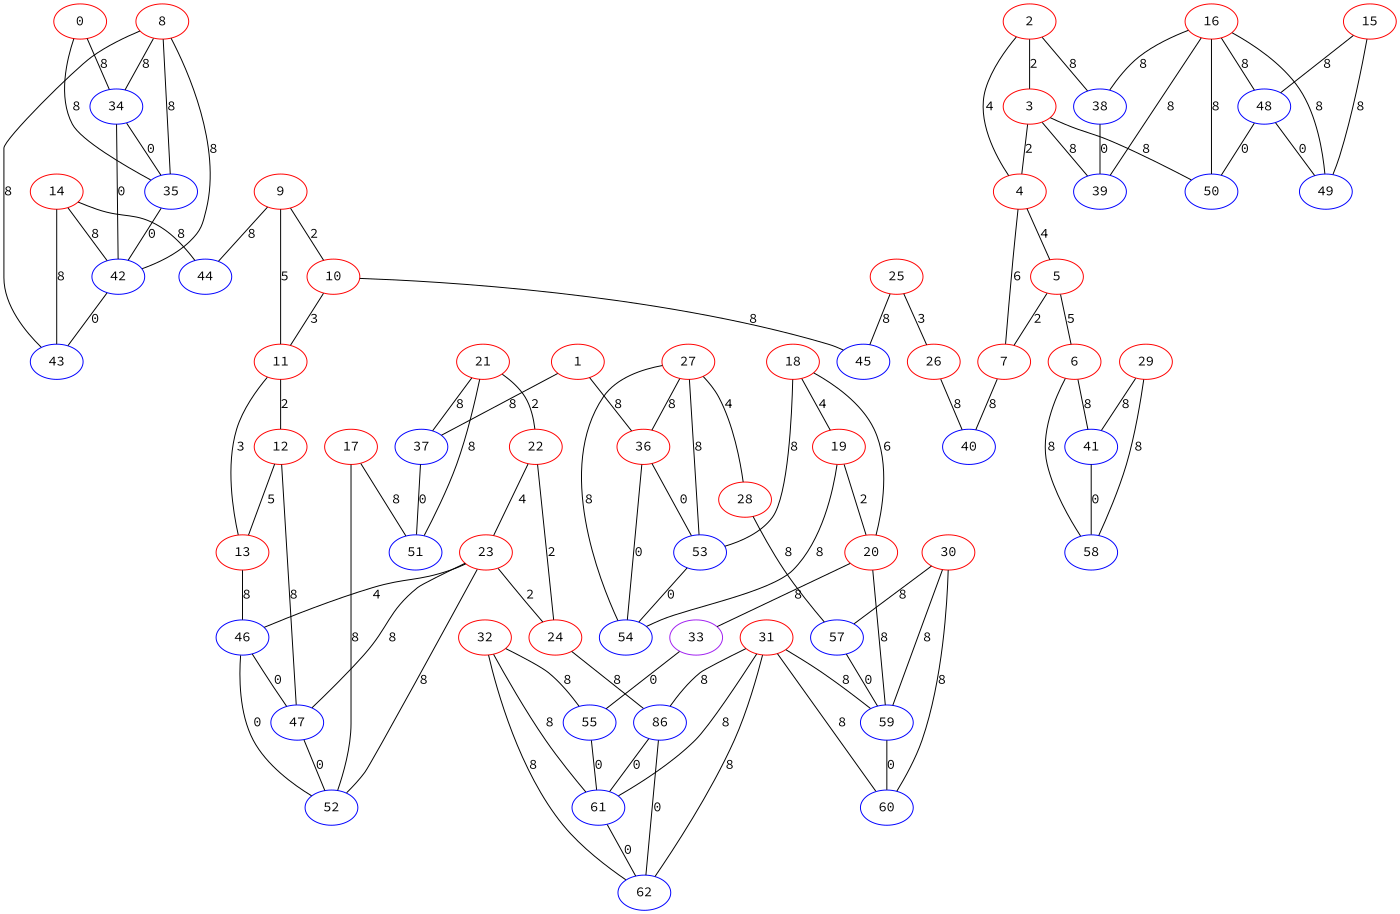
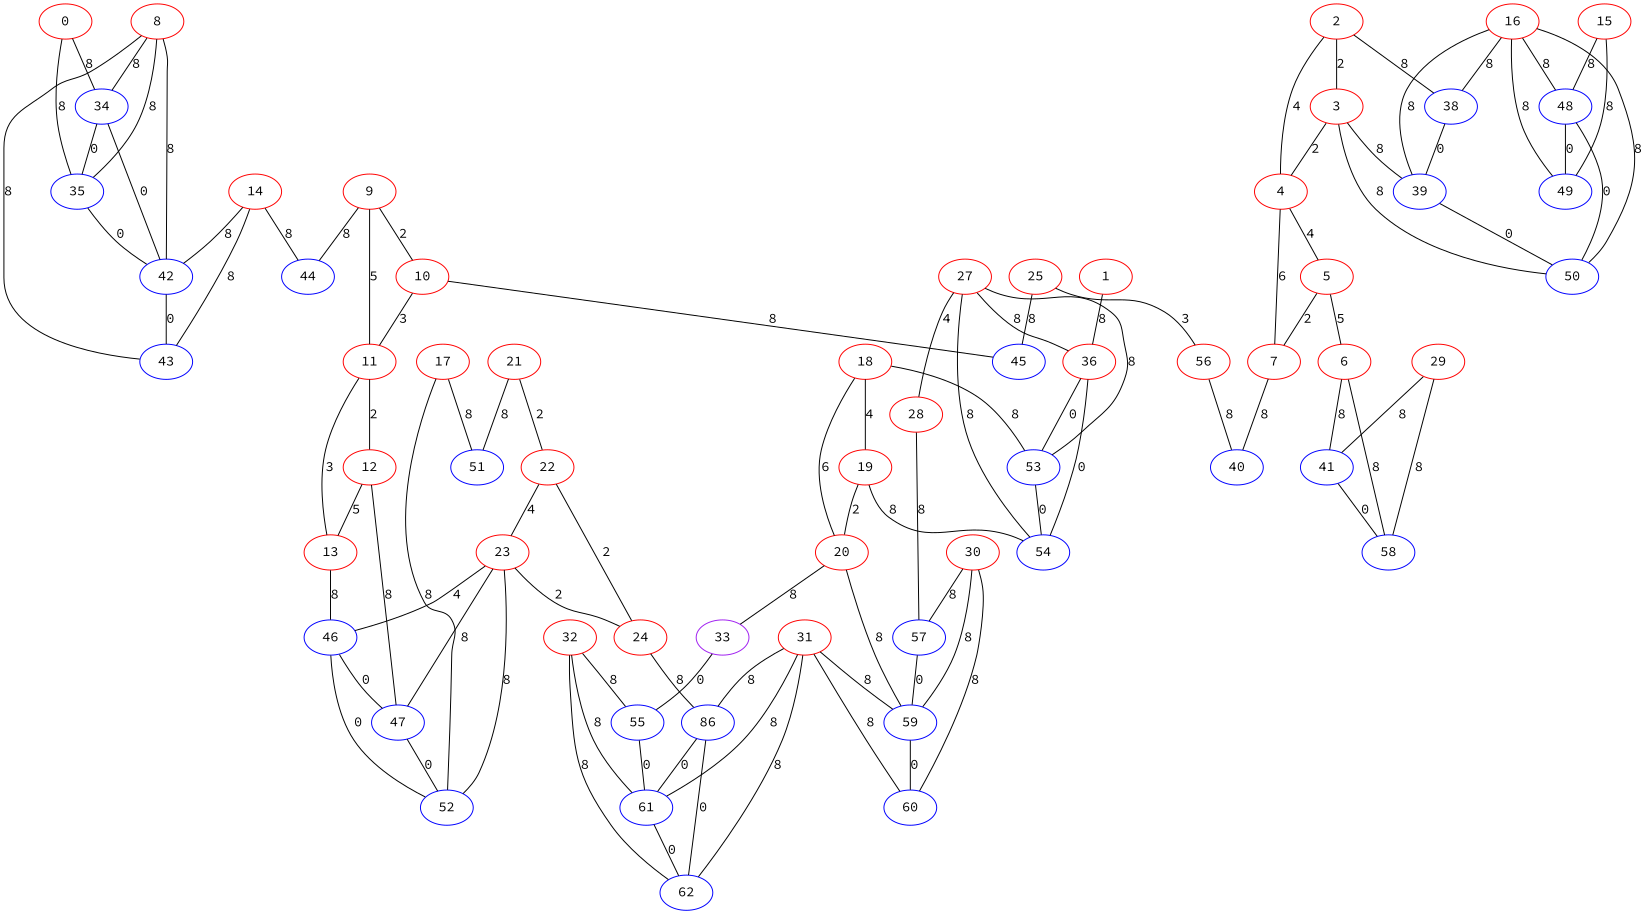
edge "39" -- "50": added, label "0"
node "26": label "26" -> "56"
node "37": removed
